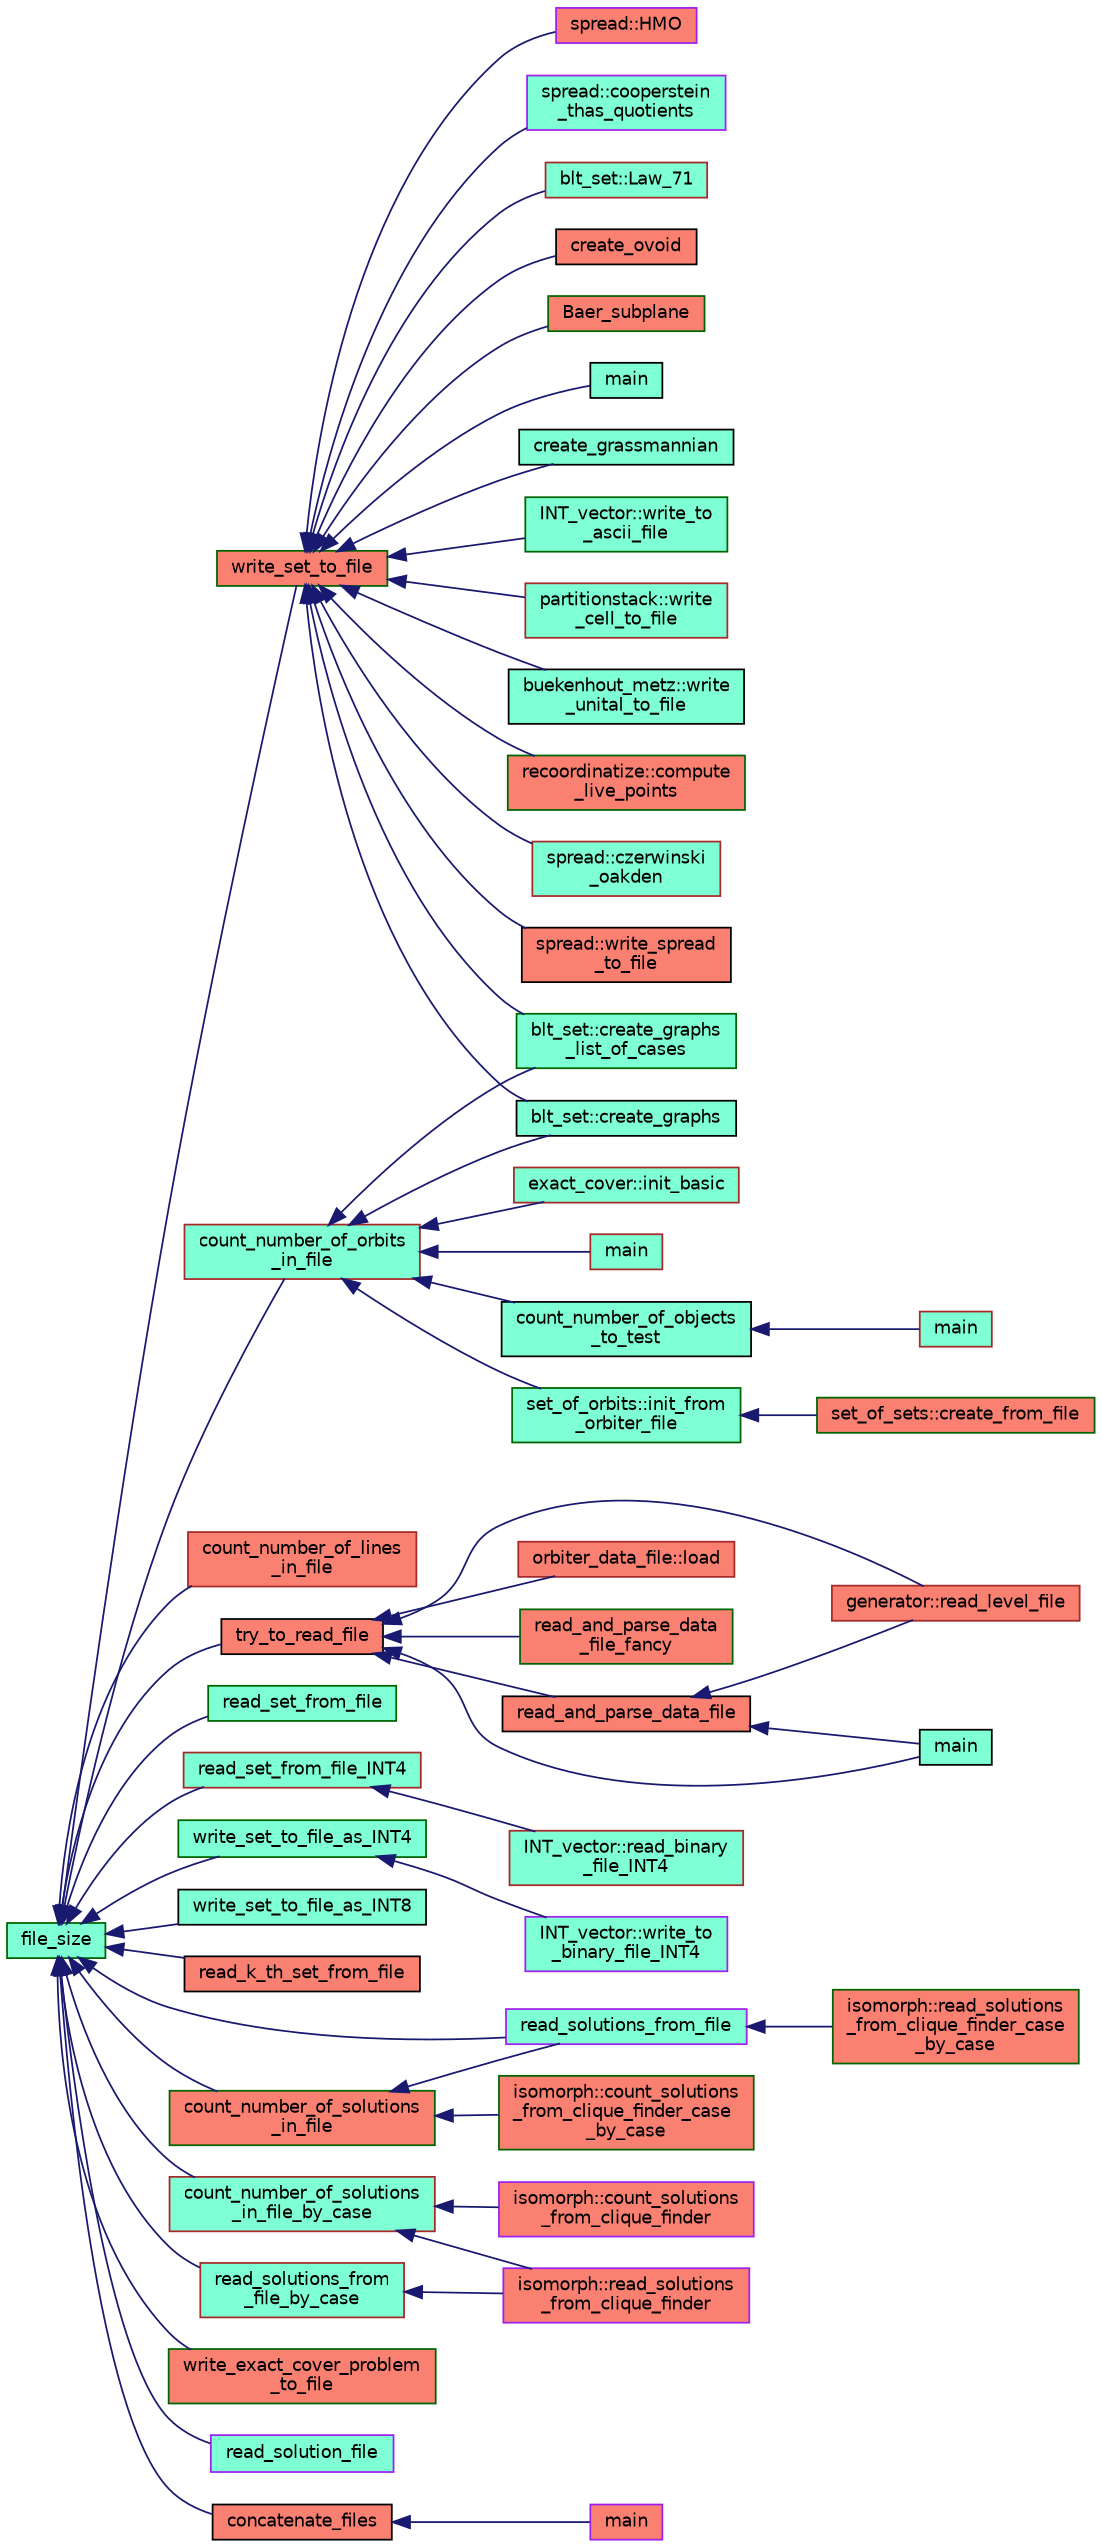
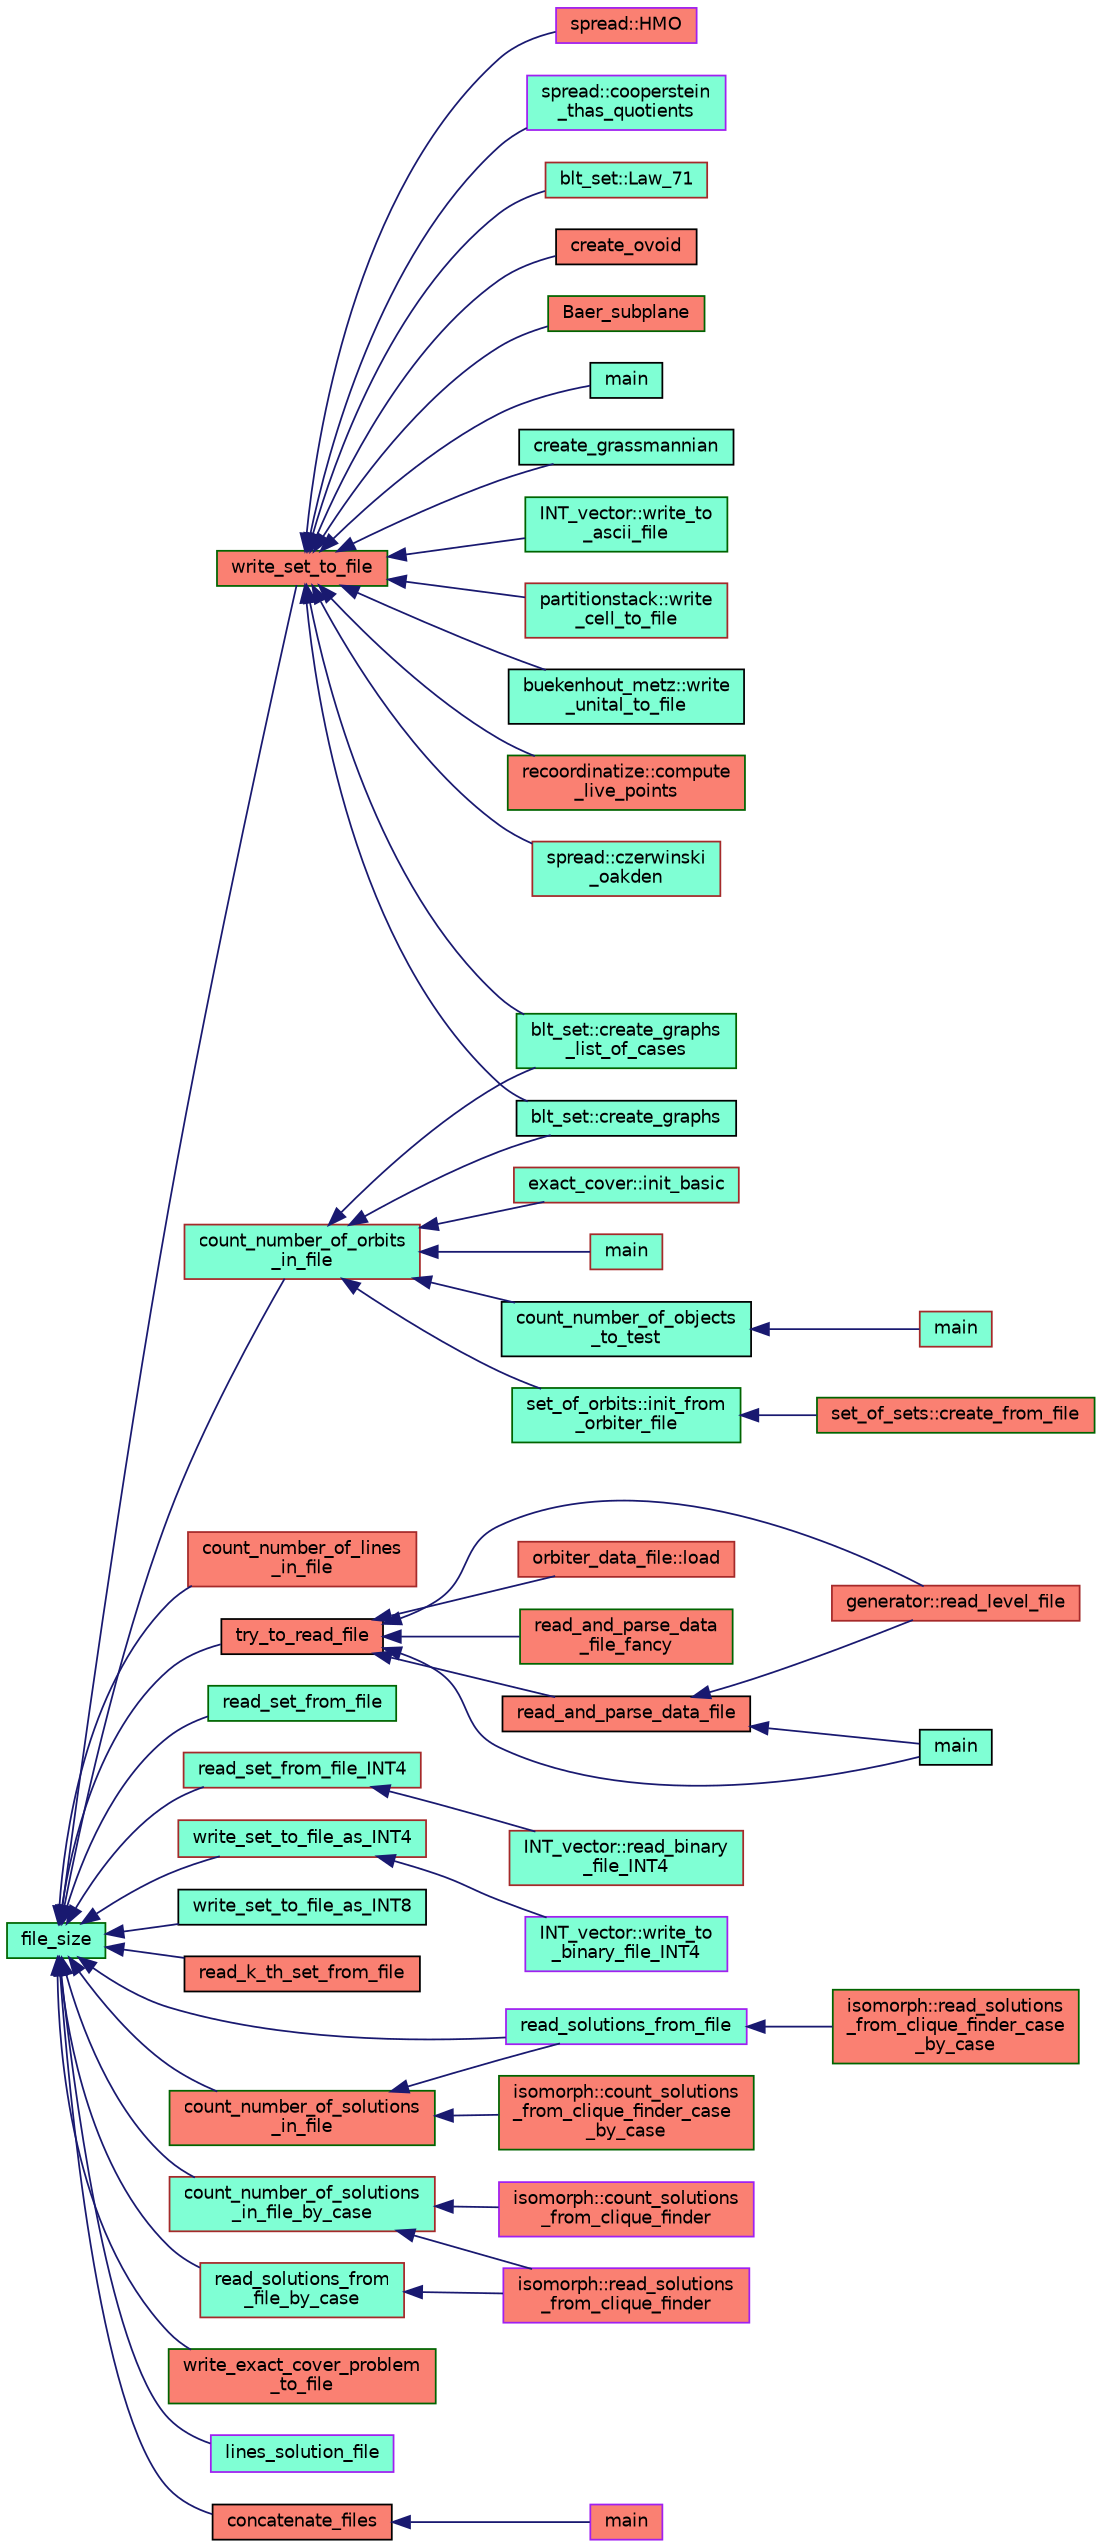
node "spread::write_spread _to_file": removed
node "write_set_to_file_as_INT4": color darkgreen -> brown
node "read_solution_file": label "read_solution_file" -> "lines_solution_file"
